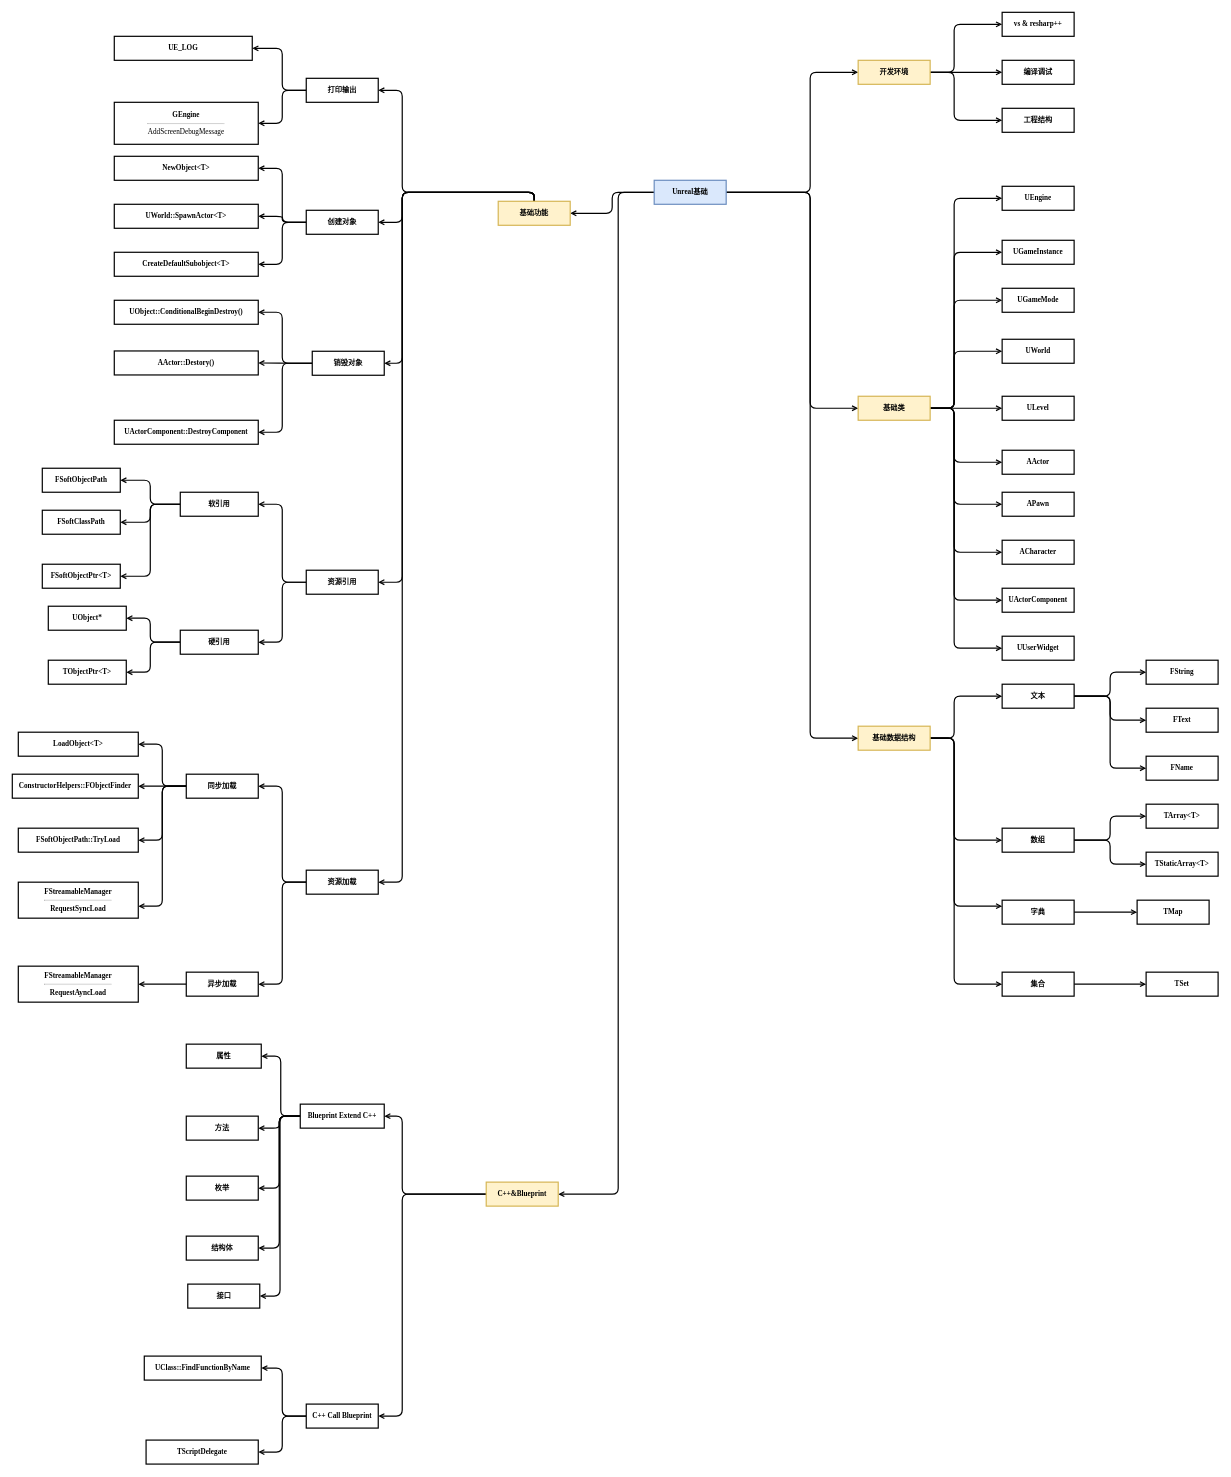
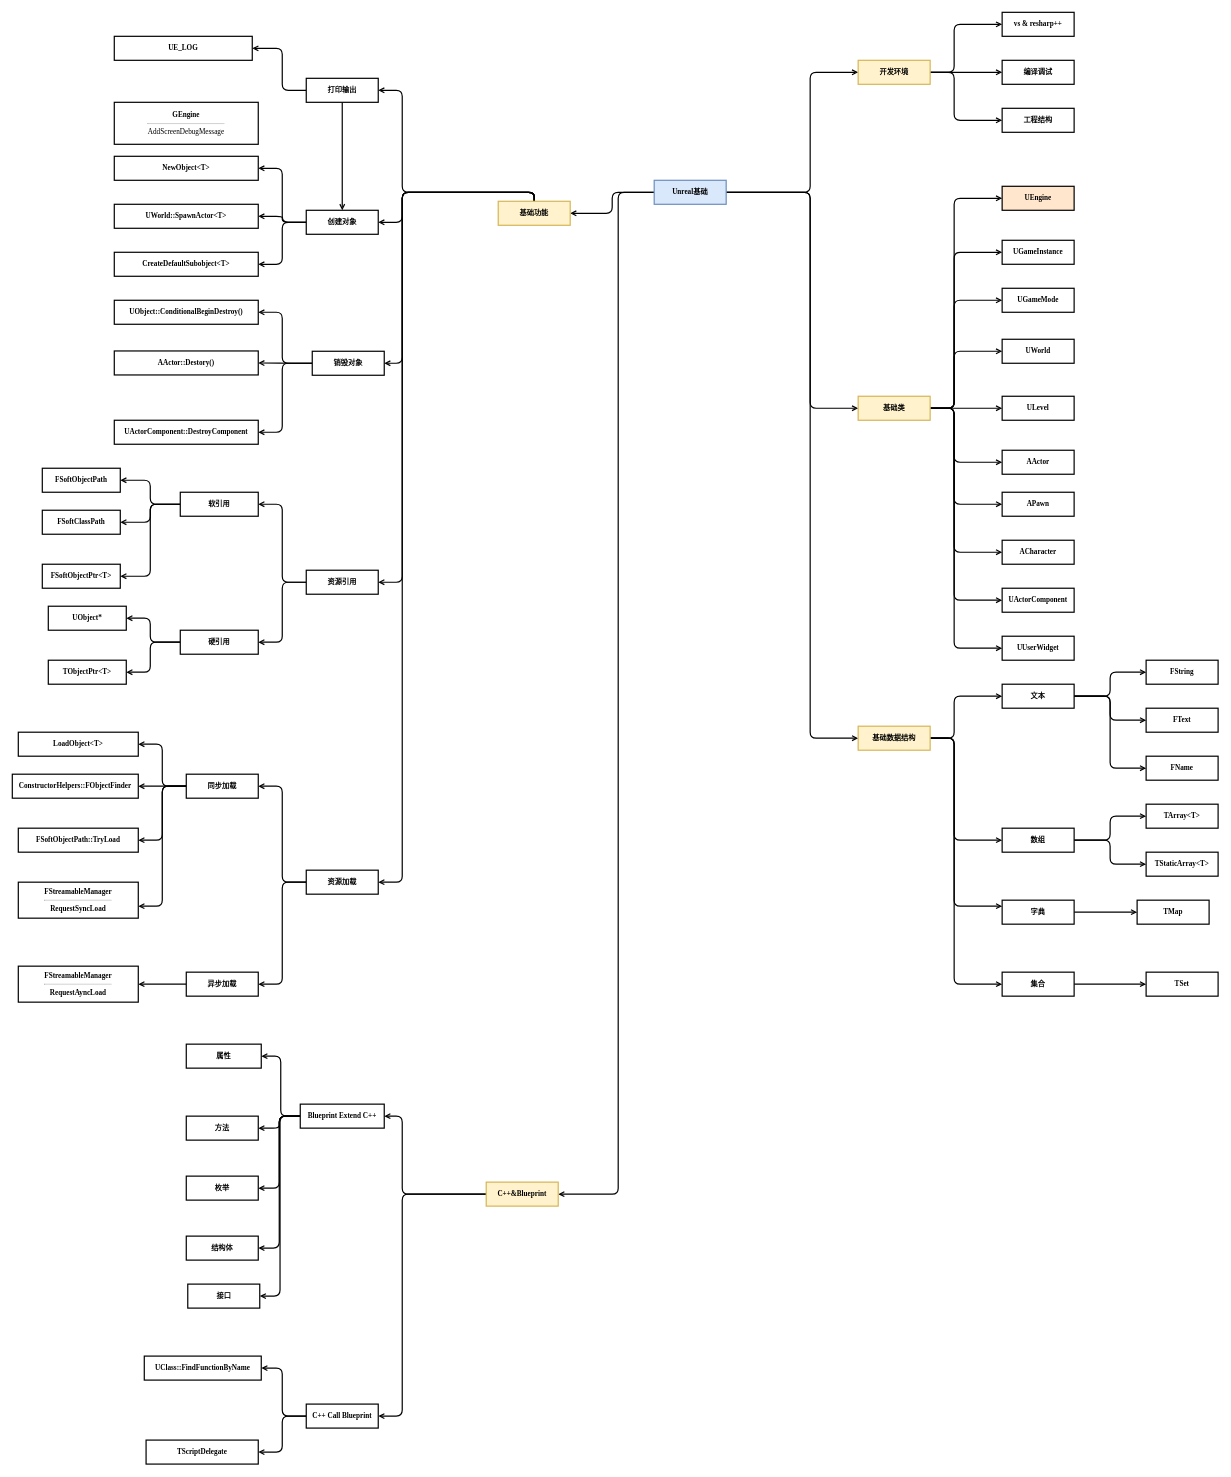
edge "打印输出" -> "GEngineAddScreenDebugMessage": now "打印输出" -> "创建对象"
node "UEngine": fillcolor #ffffff -> #ffe6cc
